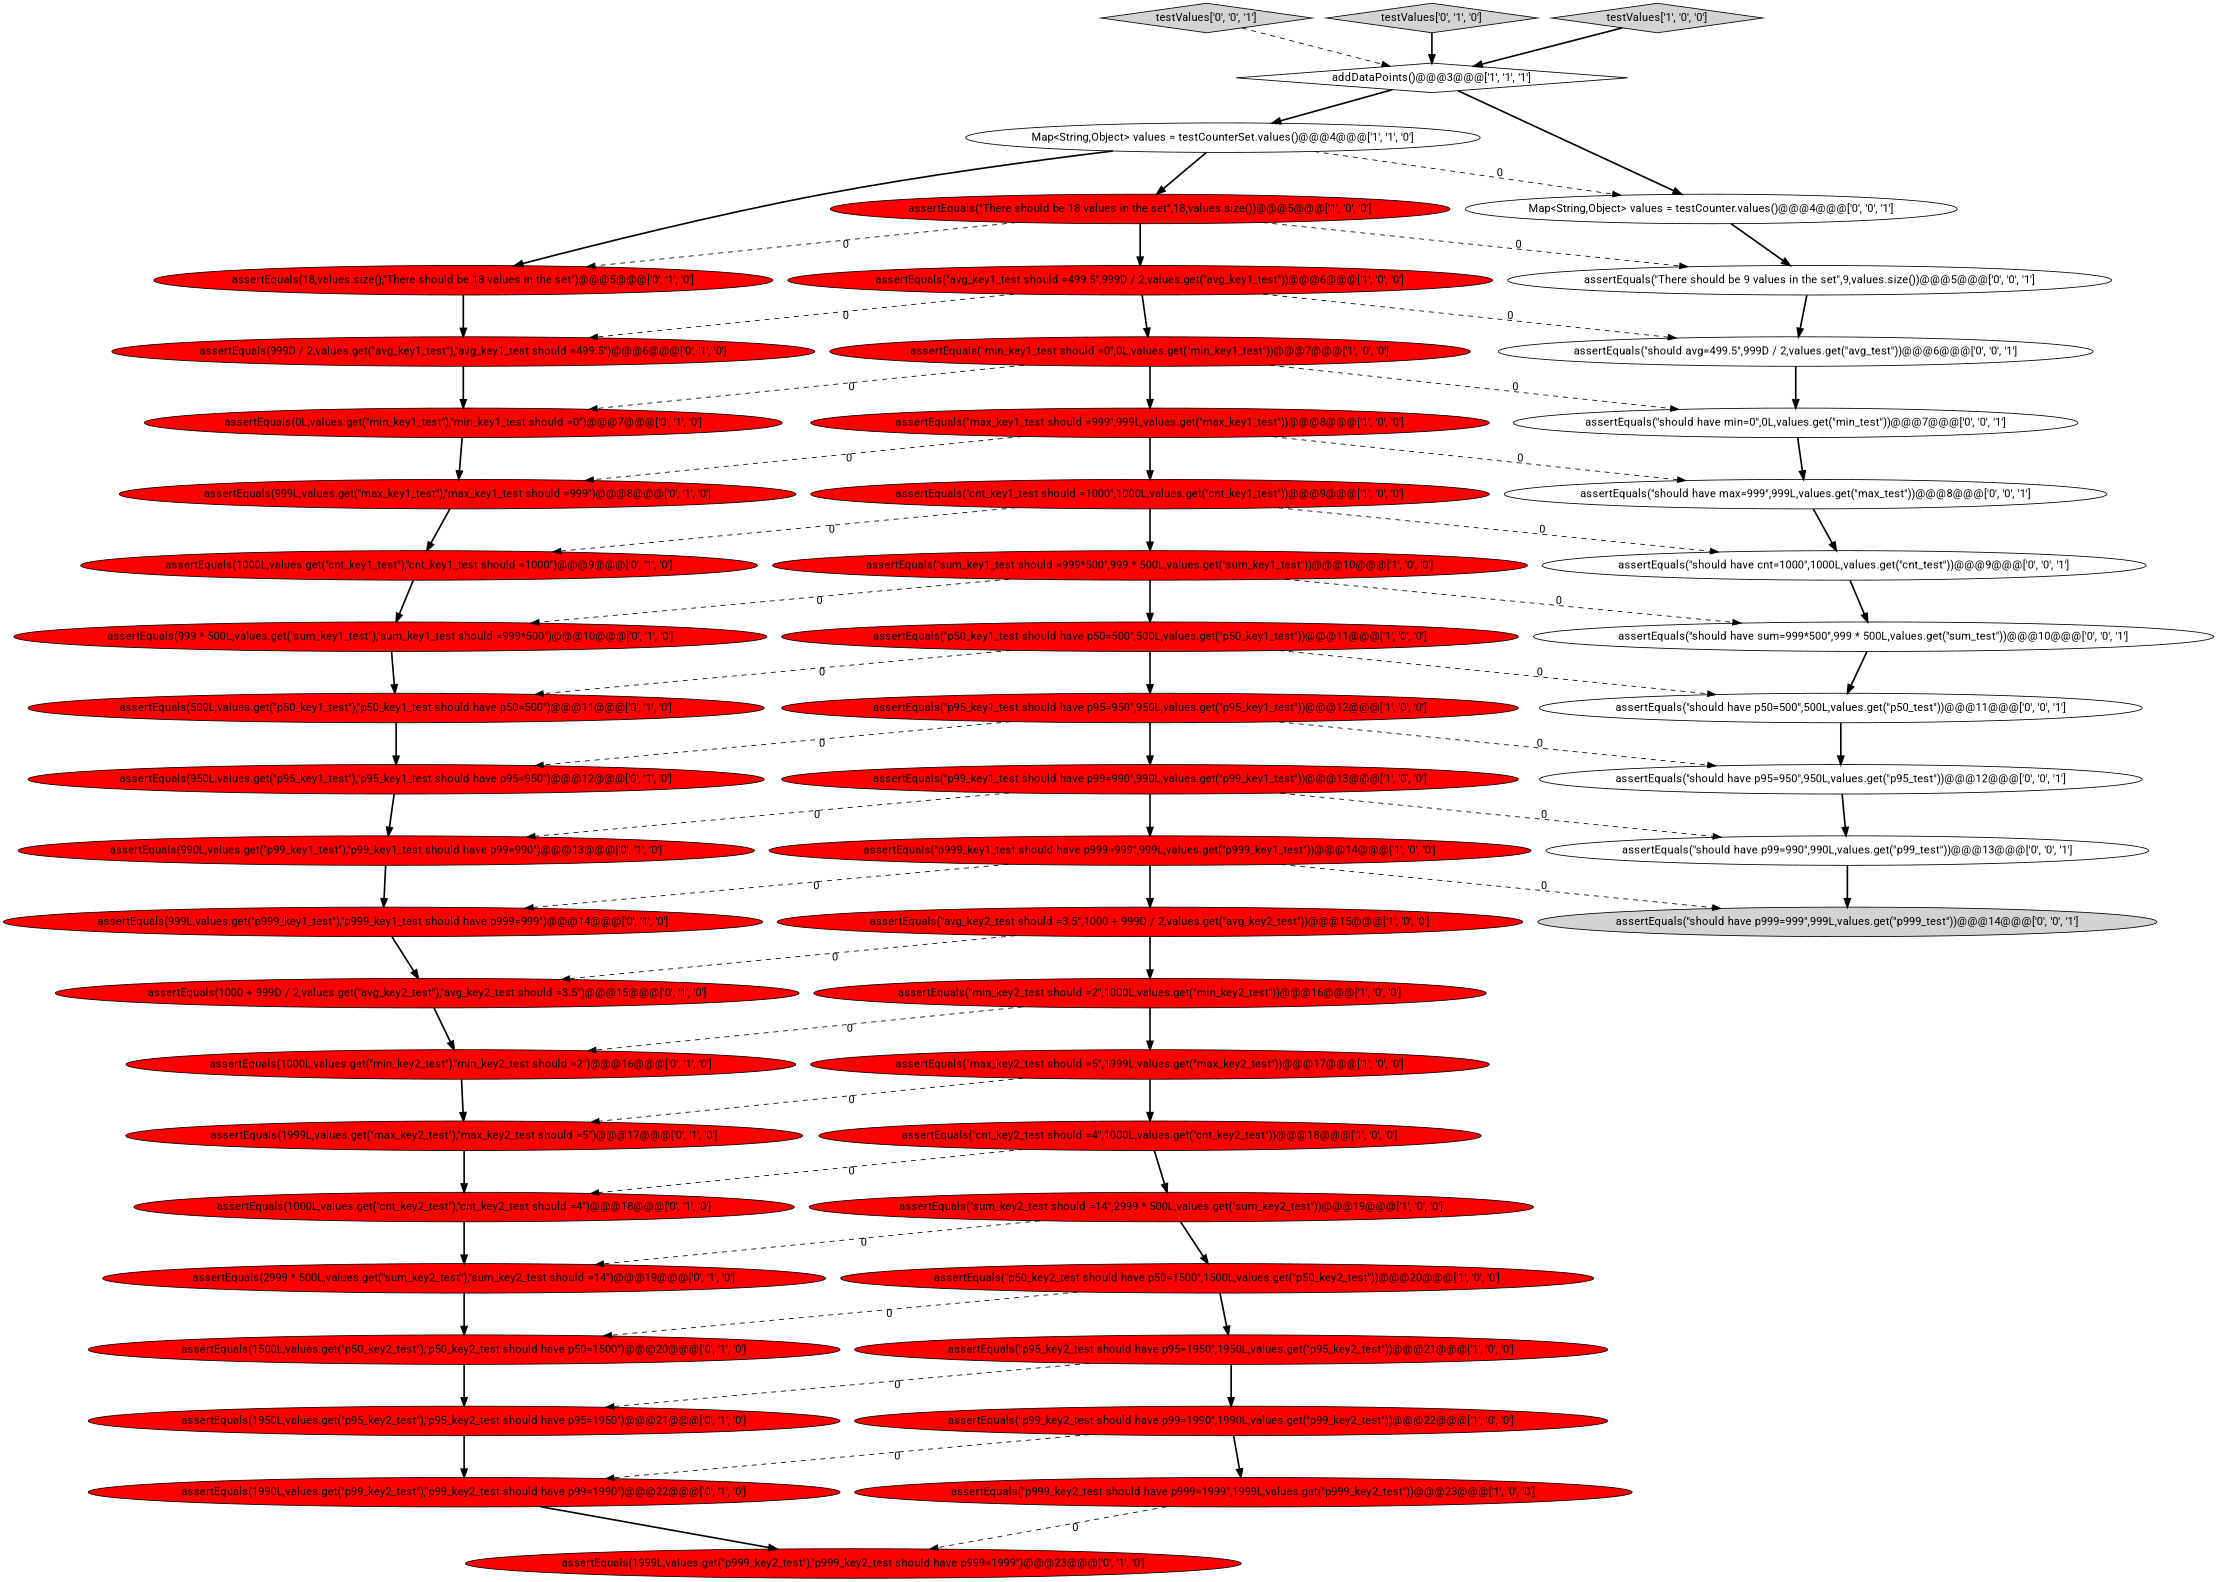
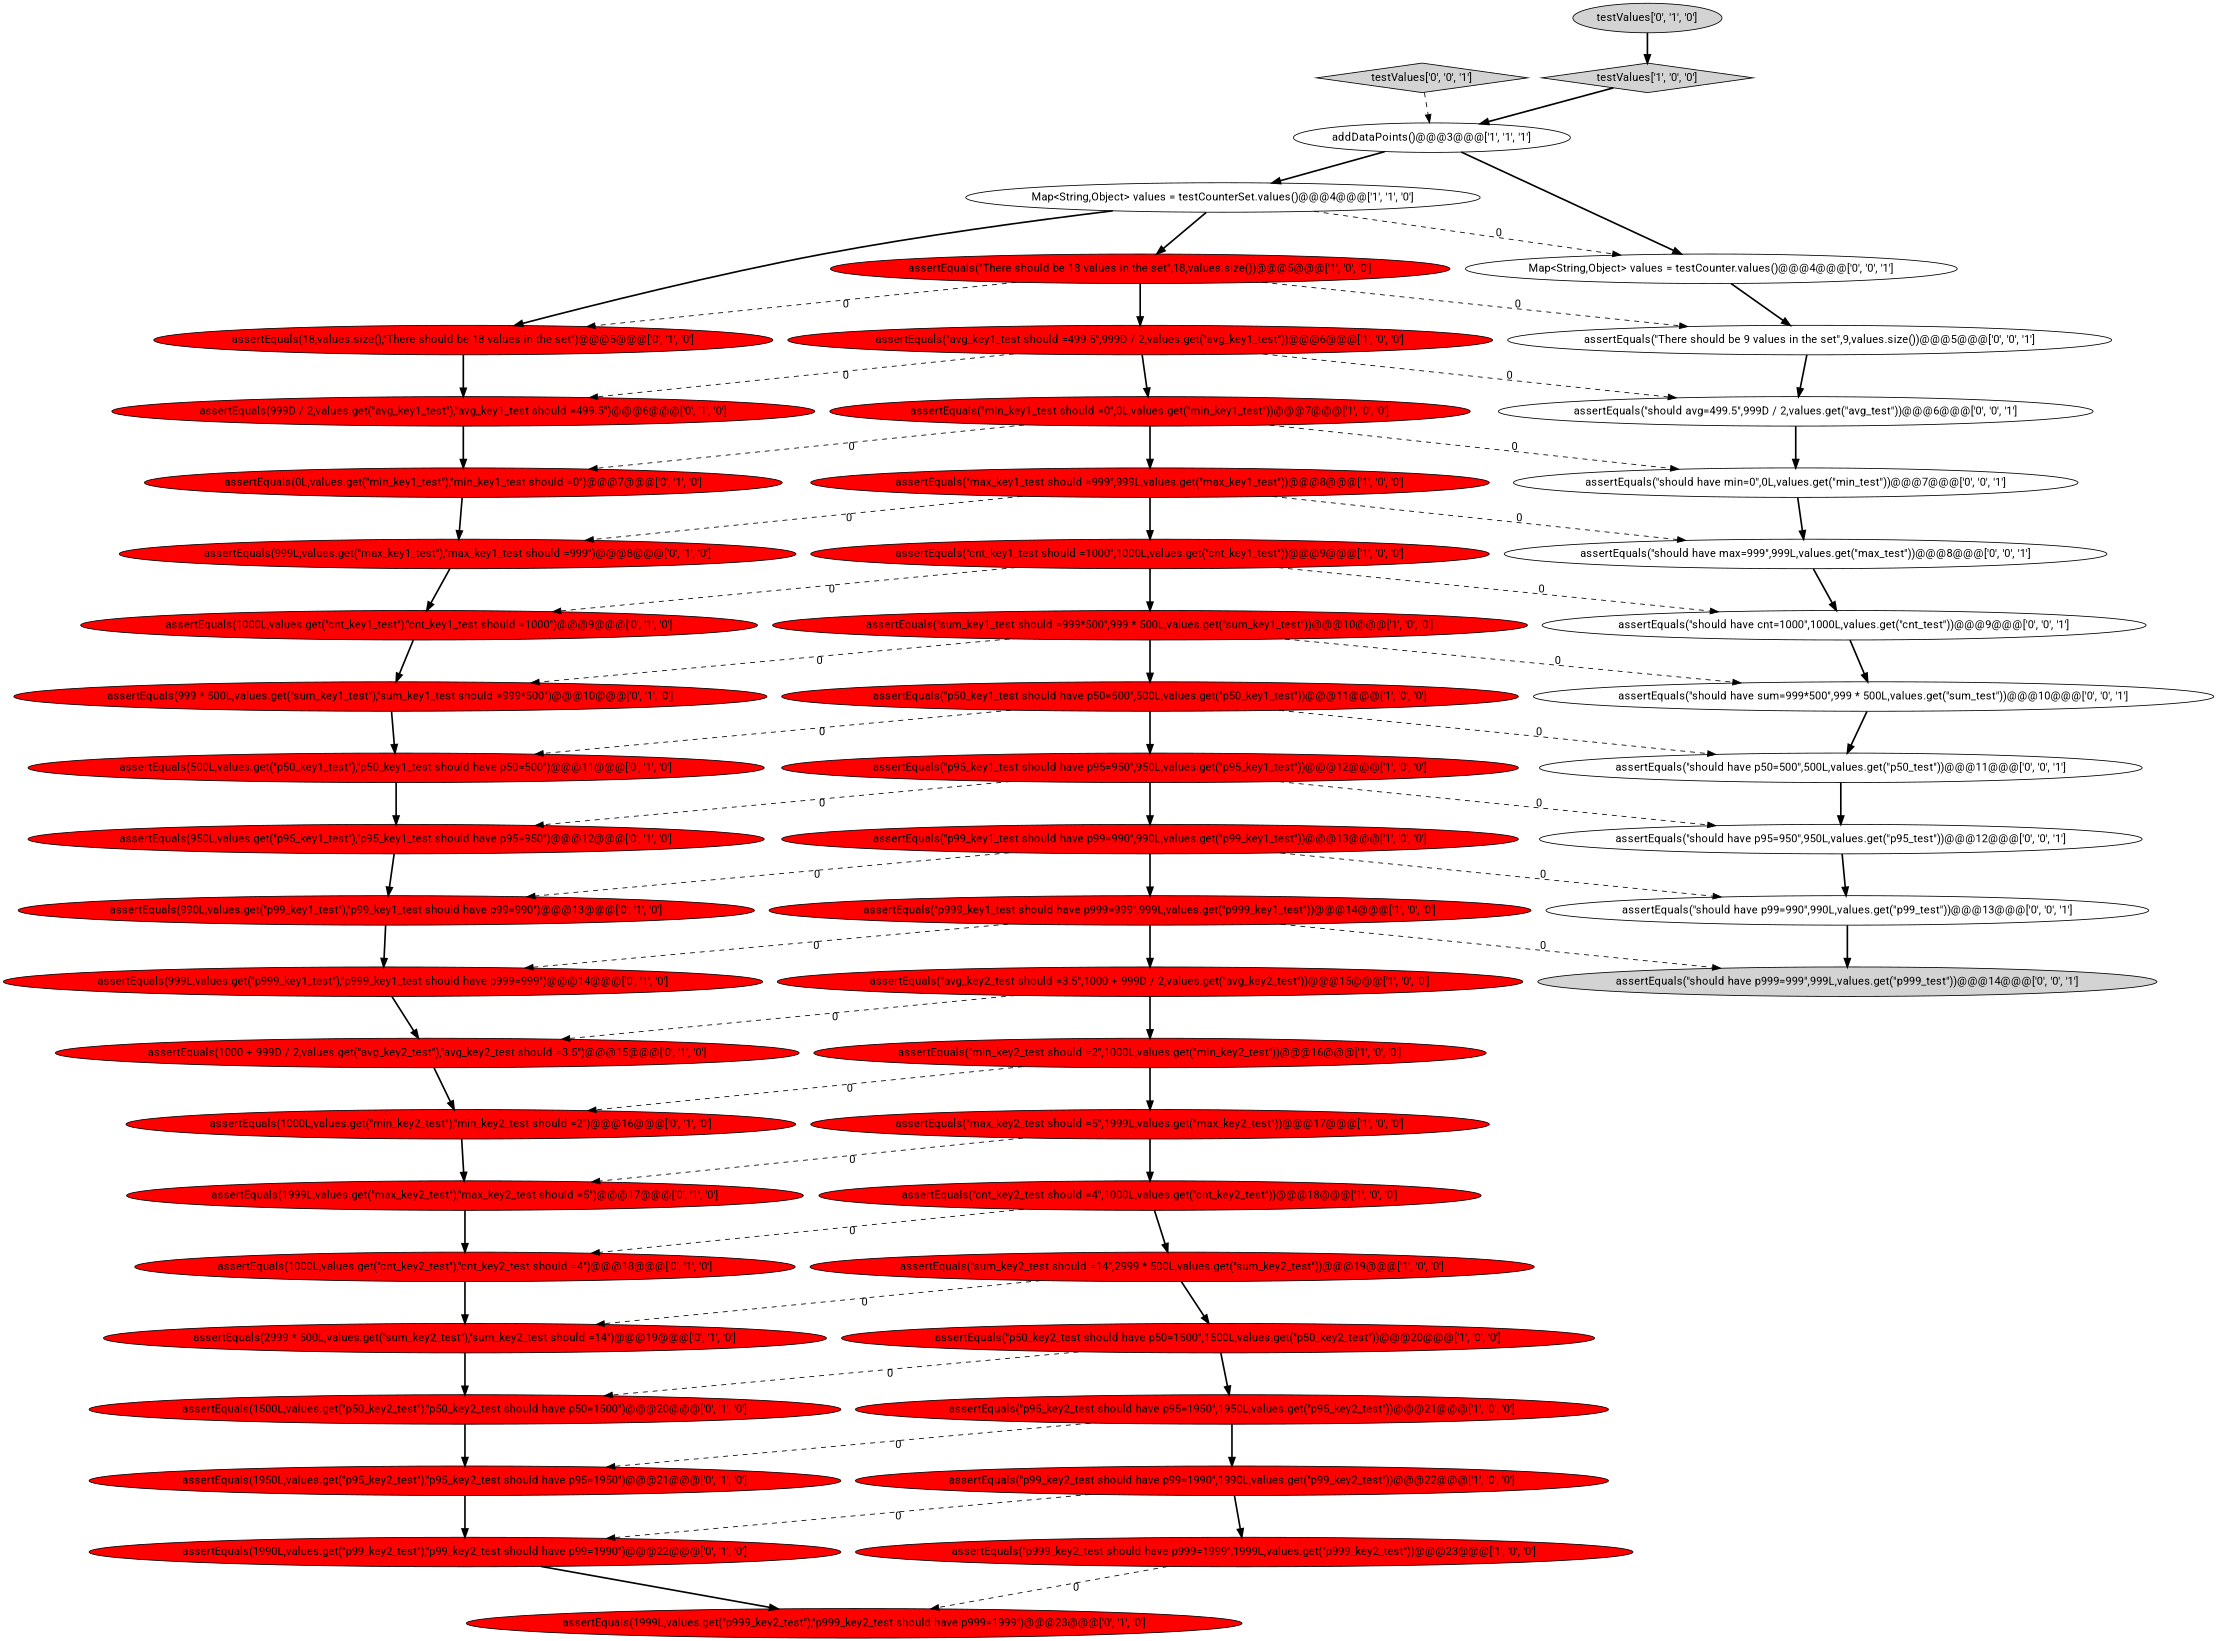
node "testValues['0', '1', '0']": shape diamond -> ellipse
edge "testValues['0', '1', '0']" -> "addDataPoints()@@@3@@@['1', '1', '1']": now "testValues['0', '1', '0']" -> "testValues['1', '0', '0']"
node "addDataPoints()@@@3@@@['1', '1', '1']": shape diamond -> ellipse
